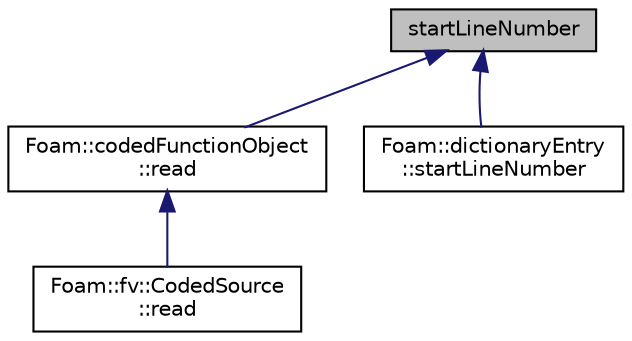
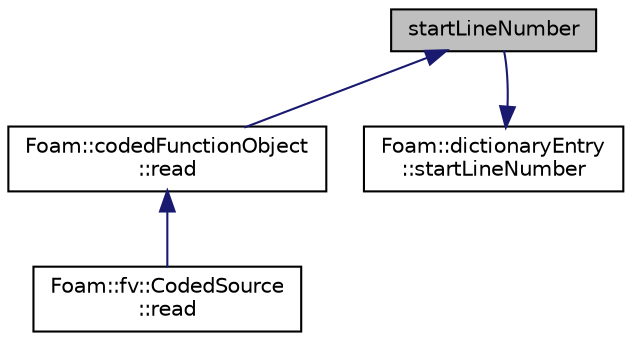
edge "Foam::dictionaryEntry ::startLineNumber" -> "startLineNumber": reversed
